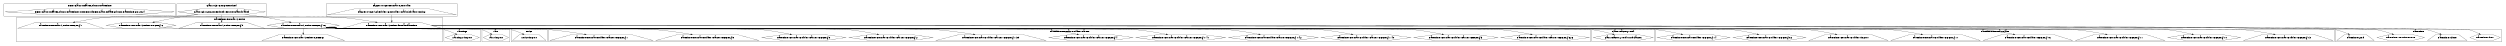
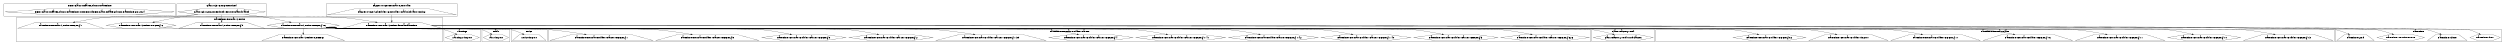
cluster "vars": label "vars" -> "mark"
node "DateTime::Format::Builder::BEGIN@14": removed
